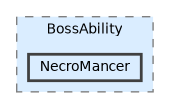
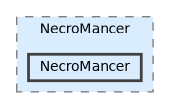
cluster "BossAbility": label "BossAbility" -> "NecroMancer"
